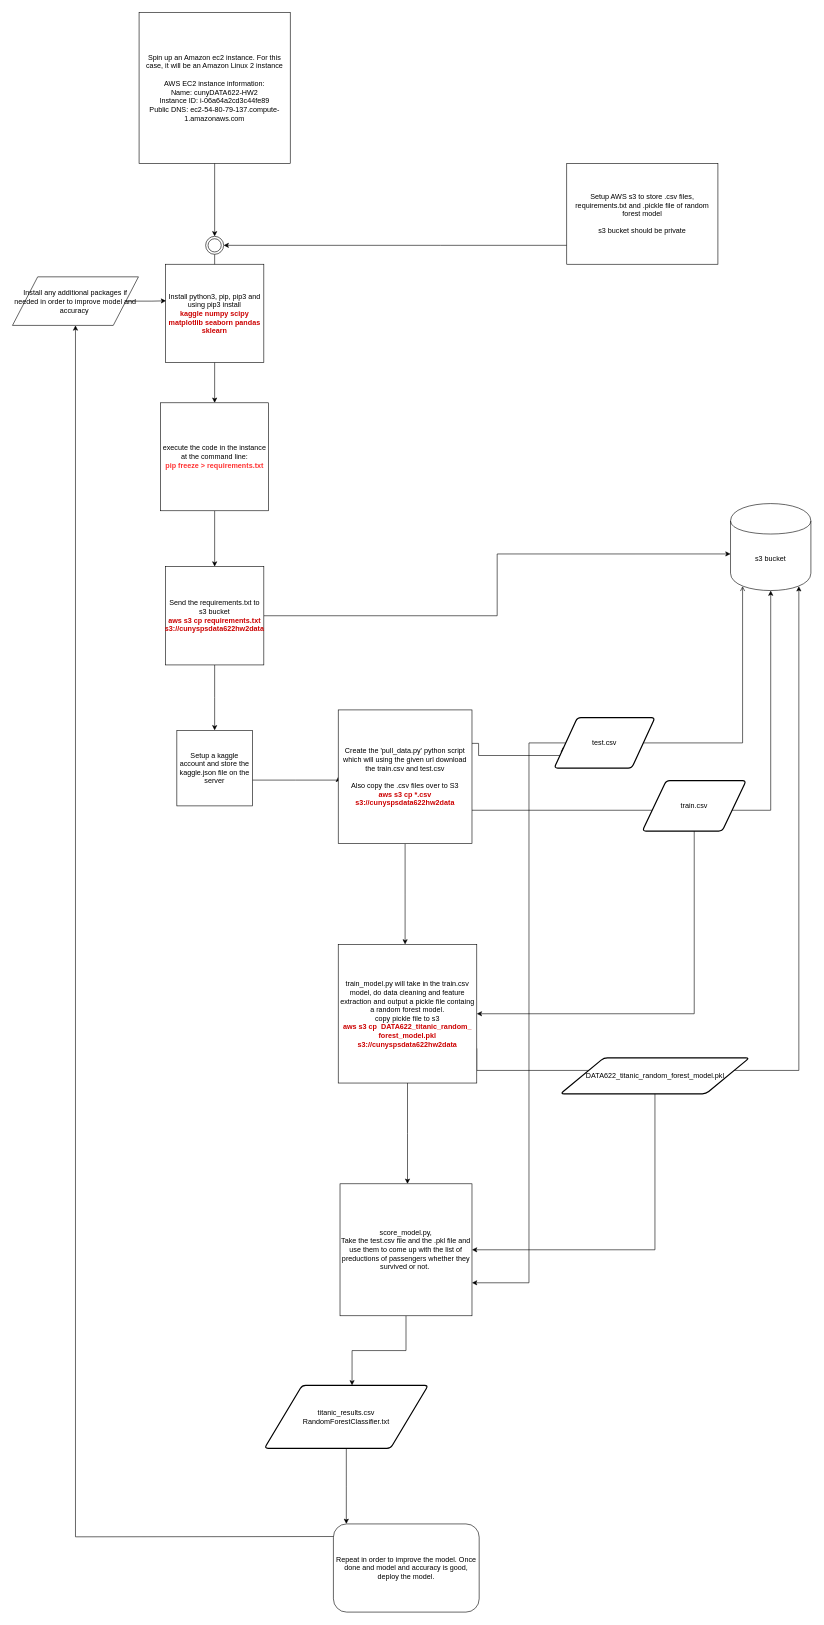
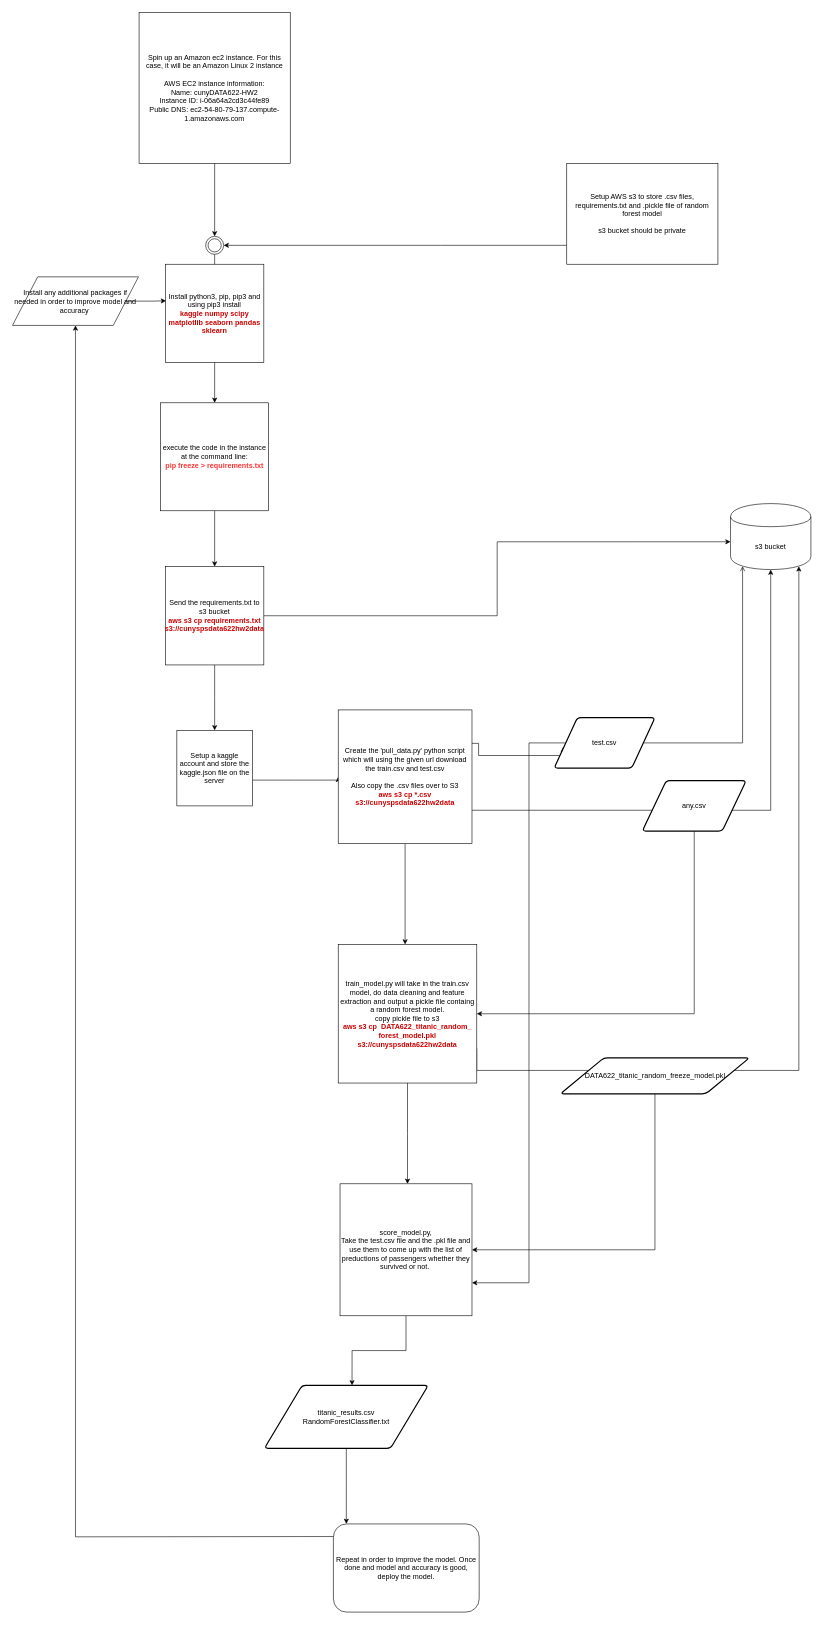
node "s3 bucket": size 80x87 -> 80x66
node "train.csv": label "train.csv" -> "any.csv"
node "DATA622_titanic_random_forest_model.pkl": label "DATA622_titanic_random_forest_model.pkl" -> "DATA622_titanic_random_freeze_model.pkl"
